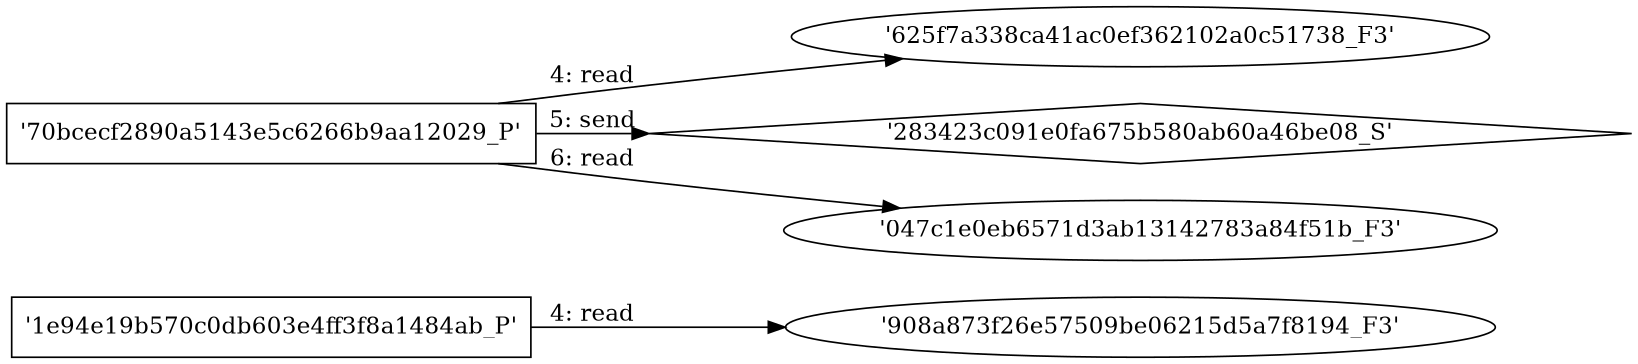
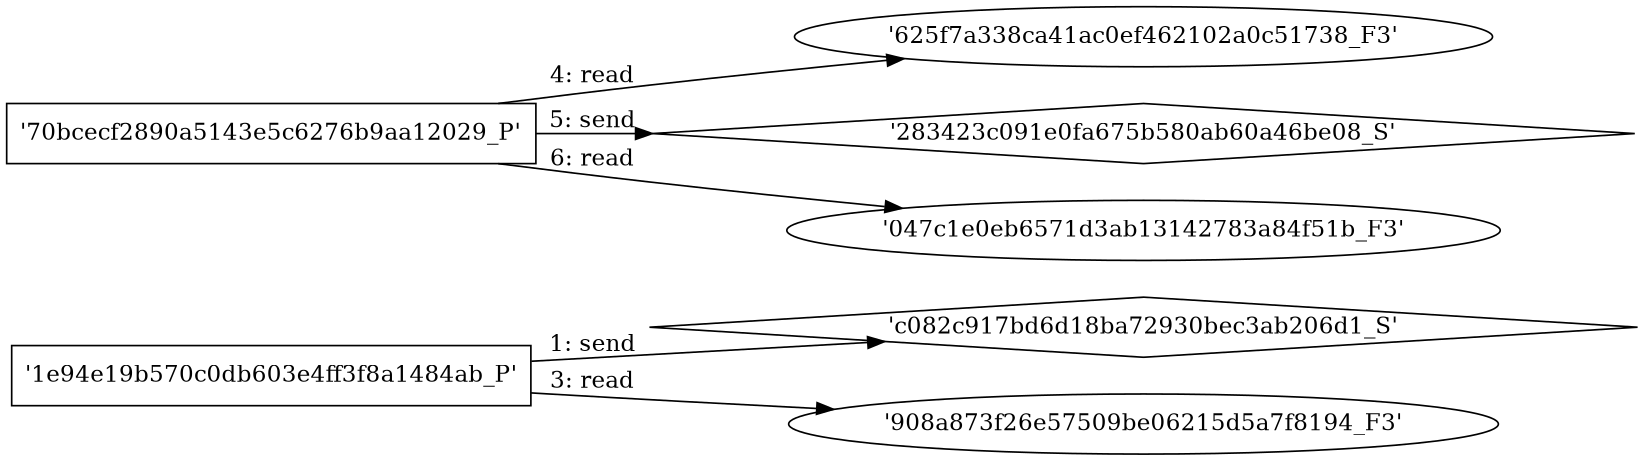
node "'625f7a338ca41ac0ef362102a0c51738_F3'": label "'625f7a338ca41ac0ef362102a0c51738_F3'" -> "'625f7a338ca41ac0ef462102a0c51738_F3'"
node "'70bcecf2890a5143e5c6266b9aa12029_P'": label "'70bcecf2890a5143e5c6266b9aa12029_P'" -> "'70bcecf2890a5143e5c6276b9aa12029_P'"
edge "'1e94e19b570c0db603e4ff3f8a1484ab_P'" -> "'908a873f26e57509be06215d5a7f8194_F3'": label "4: read" -> "3: read"
node "'c082c917bd6d18ba72930bec3ab206d1_S'": added
